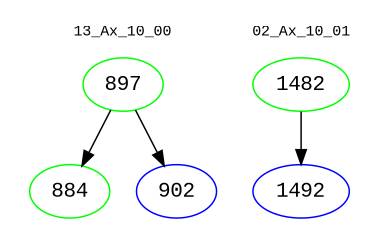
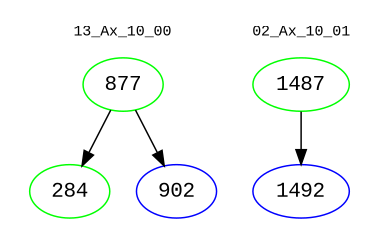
node "897": label "897" -> "877"
node "1482": label "1482" -> "1487"
node "884": label "884" -> "284"
